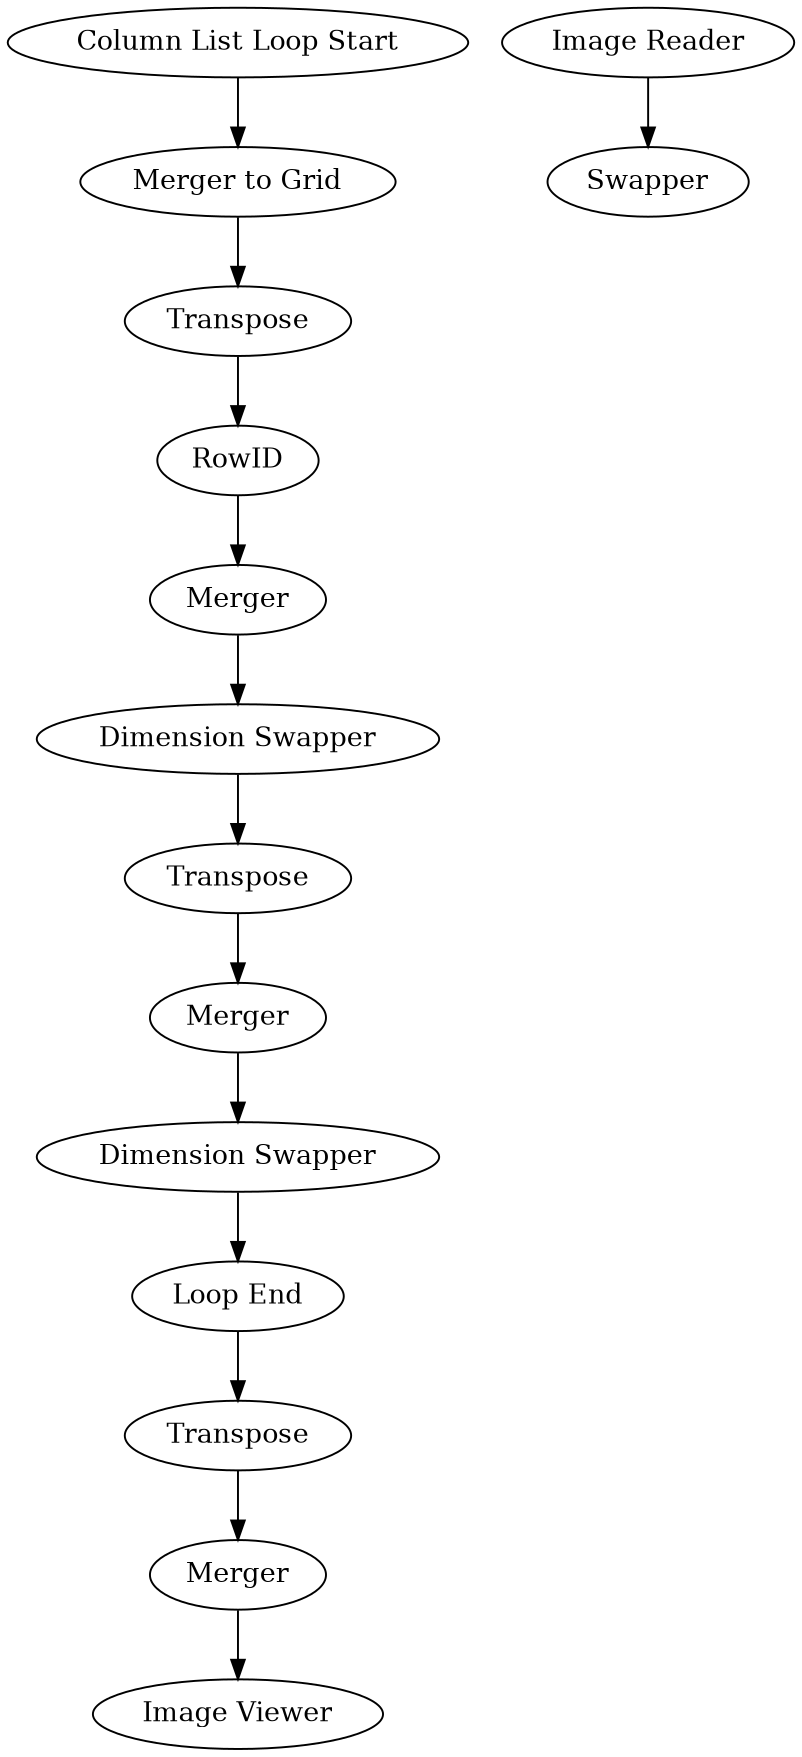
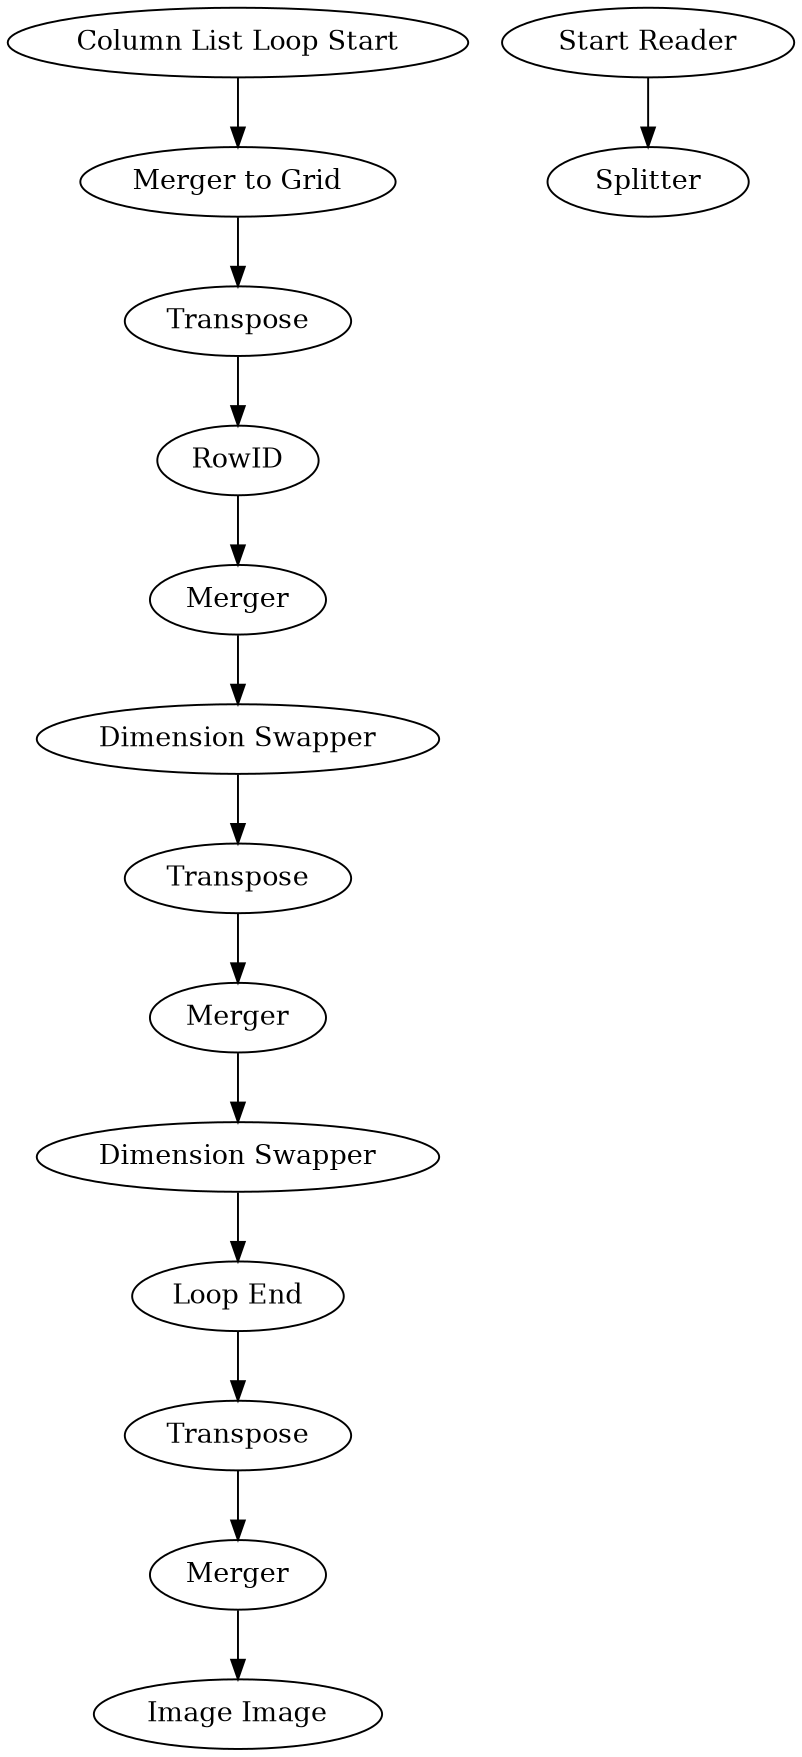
node "Image Reader": label "Image Reader" -> "Start Reader"
node "Swapper": label "Swapper" -> "Splitter"
node "Image Viewer": label "Image Viewer" -> "Image Image"
